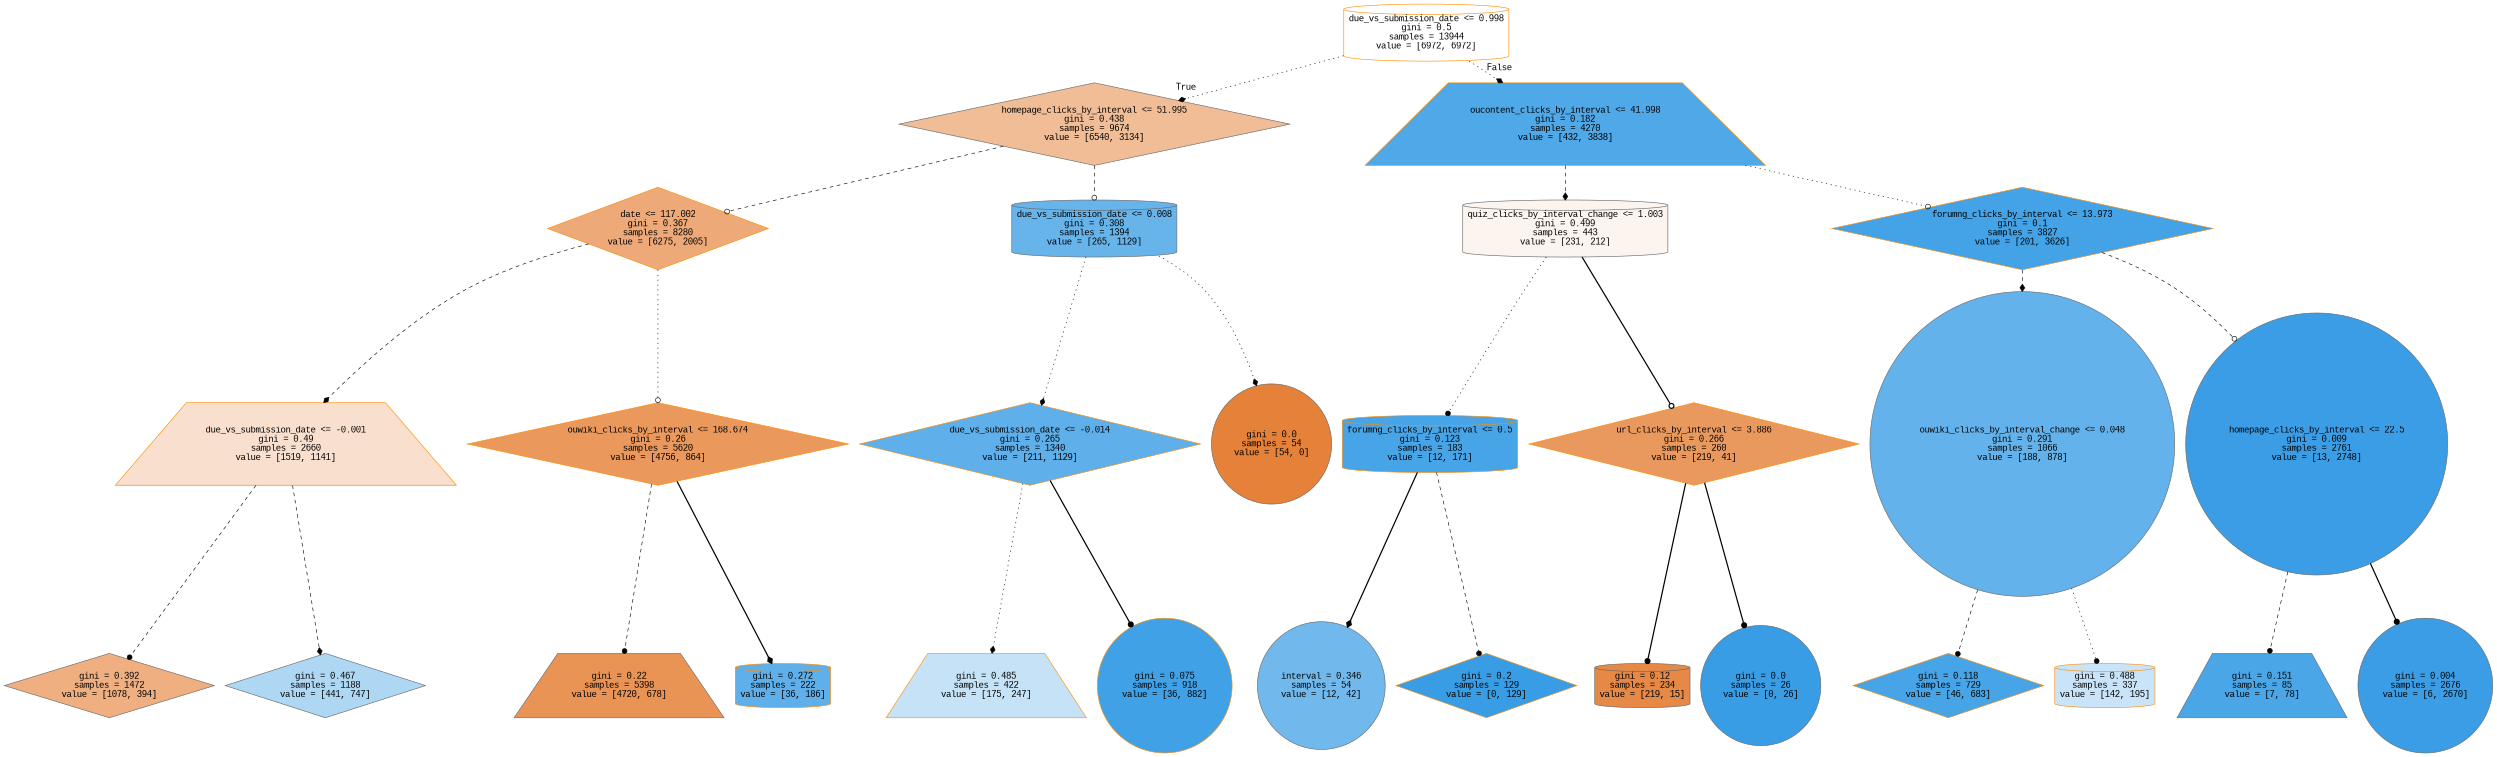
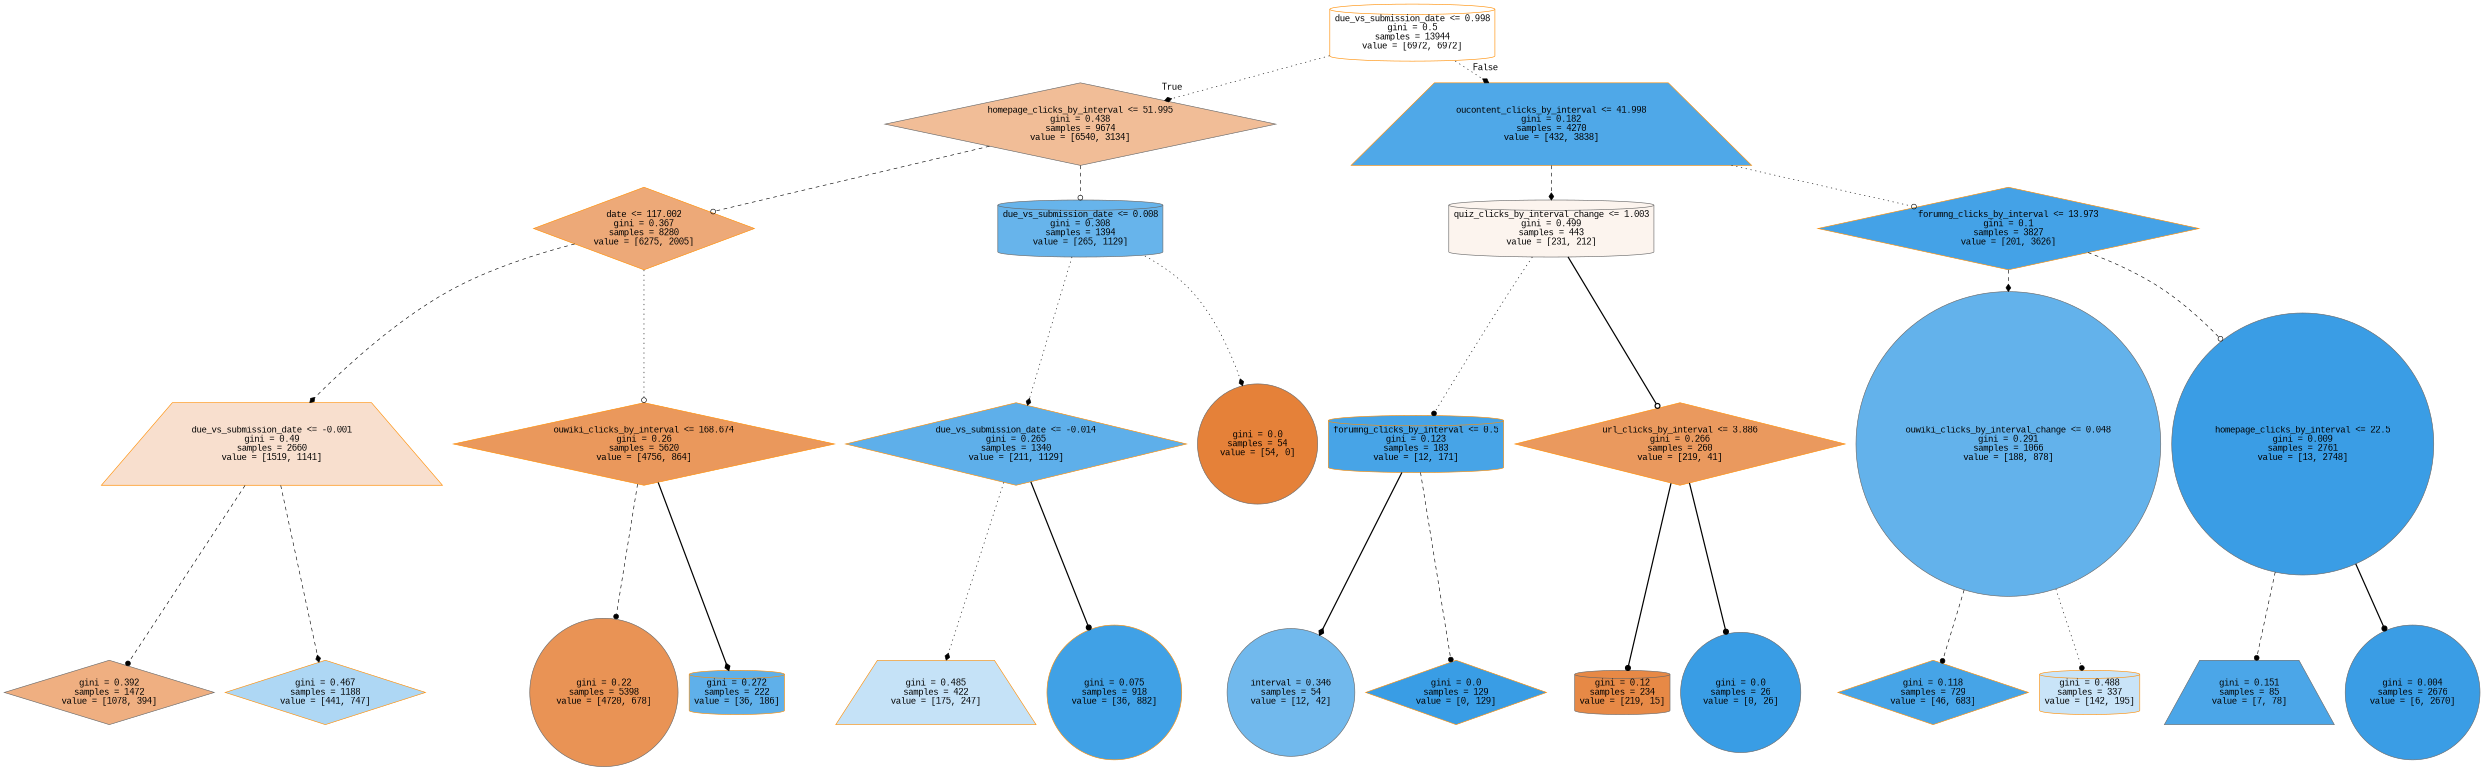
node "gini = 0.467 samples = 1188 value = [441, 747]": color gray40 -> darkorange
node "gini = 0.22 samples = 5398 value = [4720, 678]": shape trapezium -> circle
node "gini = 0.2 samples = 129 value = [0, 129]": label "gini = 0.2 samples = 129 value = [0, 129]" -> "gini = 0.0 samples = 129 value = [0, 129]"
